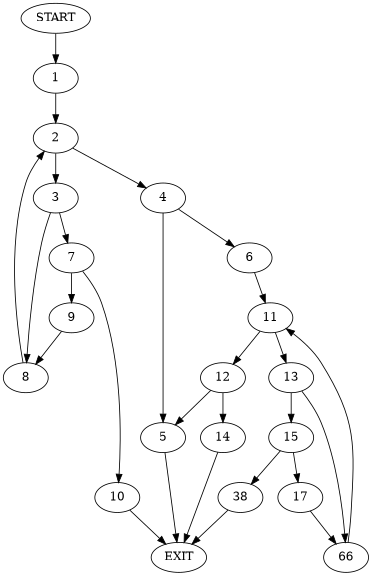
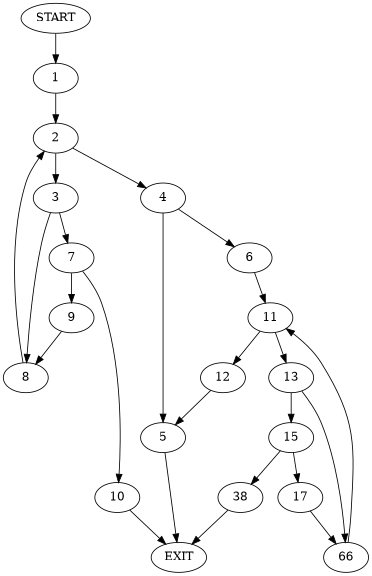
node "14": removed
